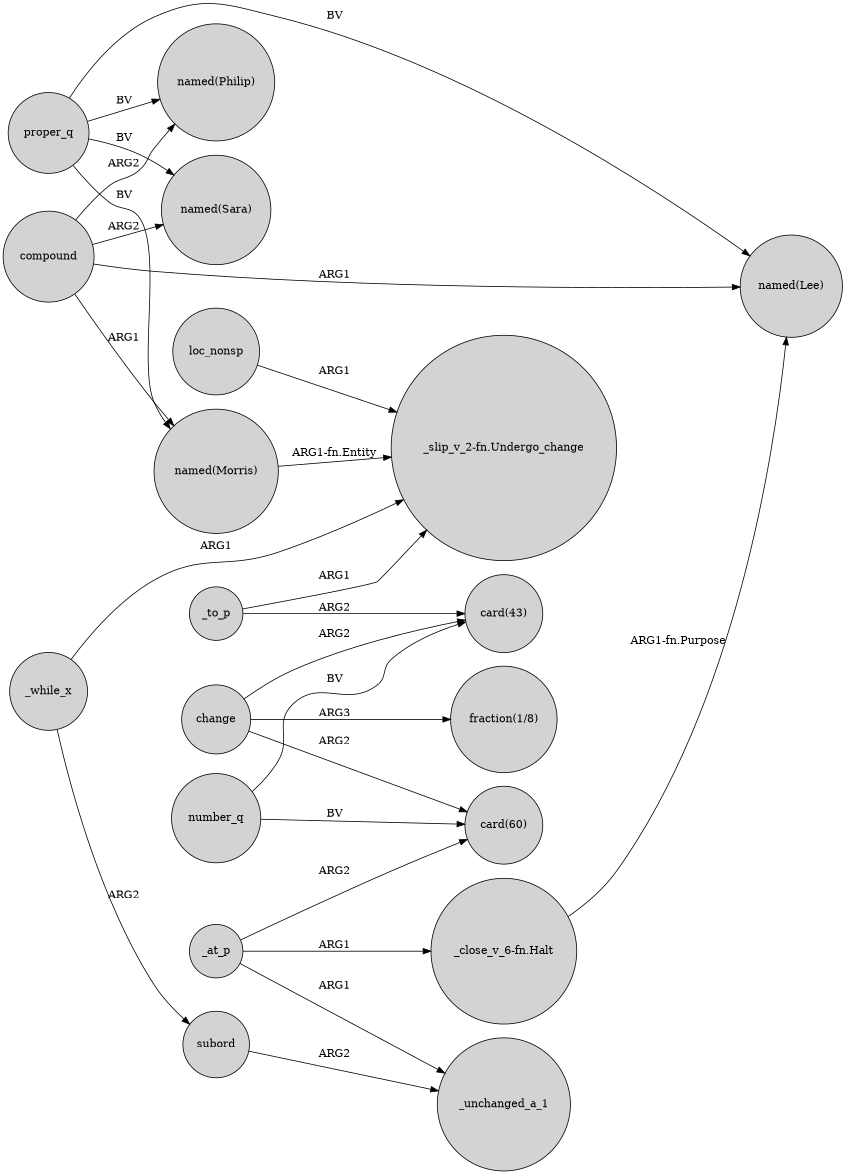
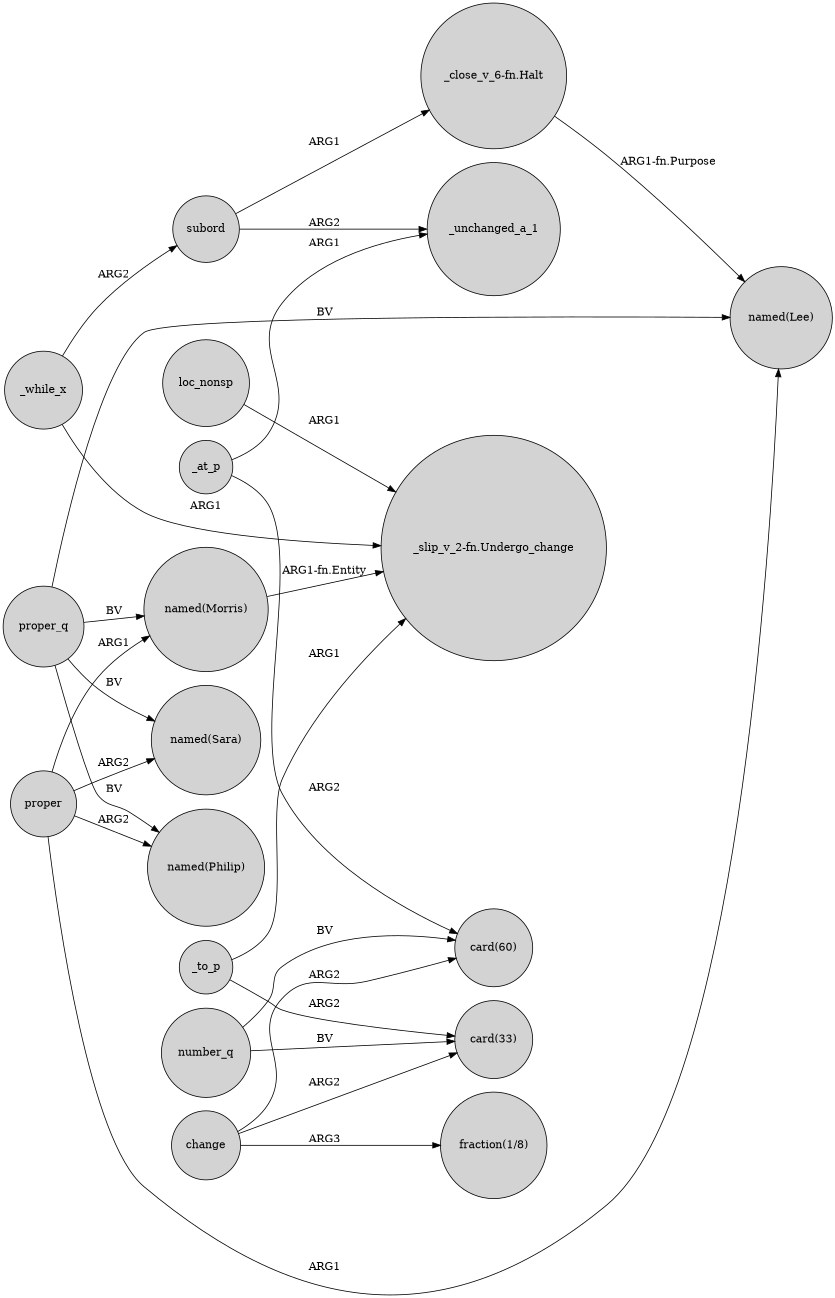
node "compound": label "compound" -> "proper"
node "card(43)": label "card(43)" -> "card(33)"
edge "_at_p" -> "_close_v_6-fn.Halt": now "subord" -> "_close_v_6-fn.Halt"
